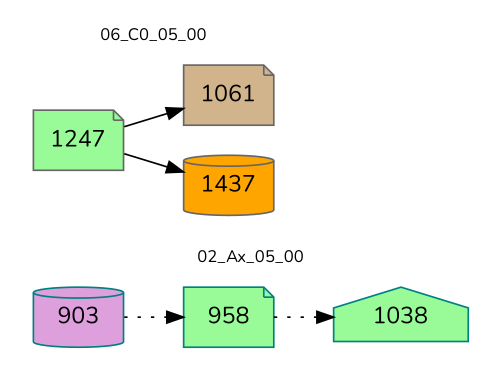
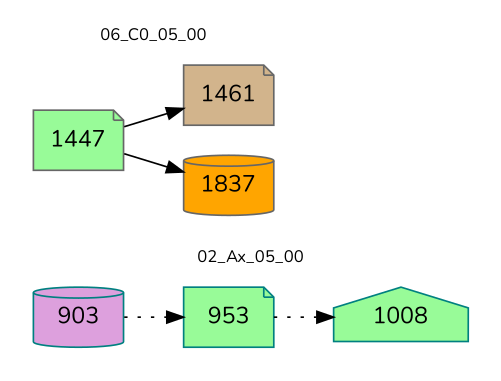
node "1061": label "1061" -> "1461"
node "1247": label "1247" -> "1447"
node "1437": label "1437" -> "1837"
node "958": label "958" -> "953"
node "1038": label "1038" -> "1008"
